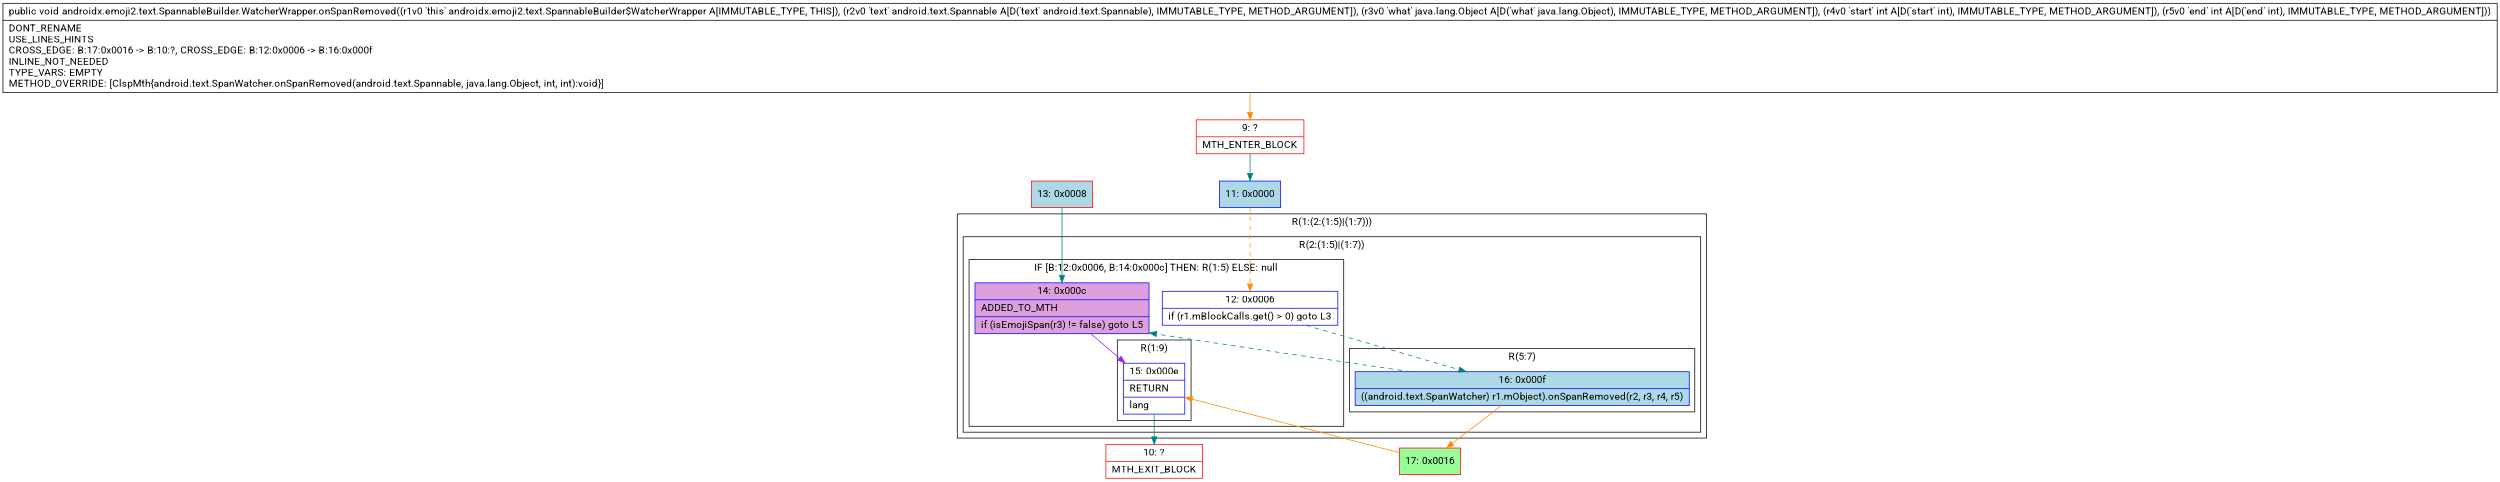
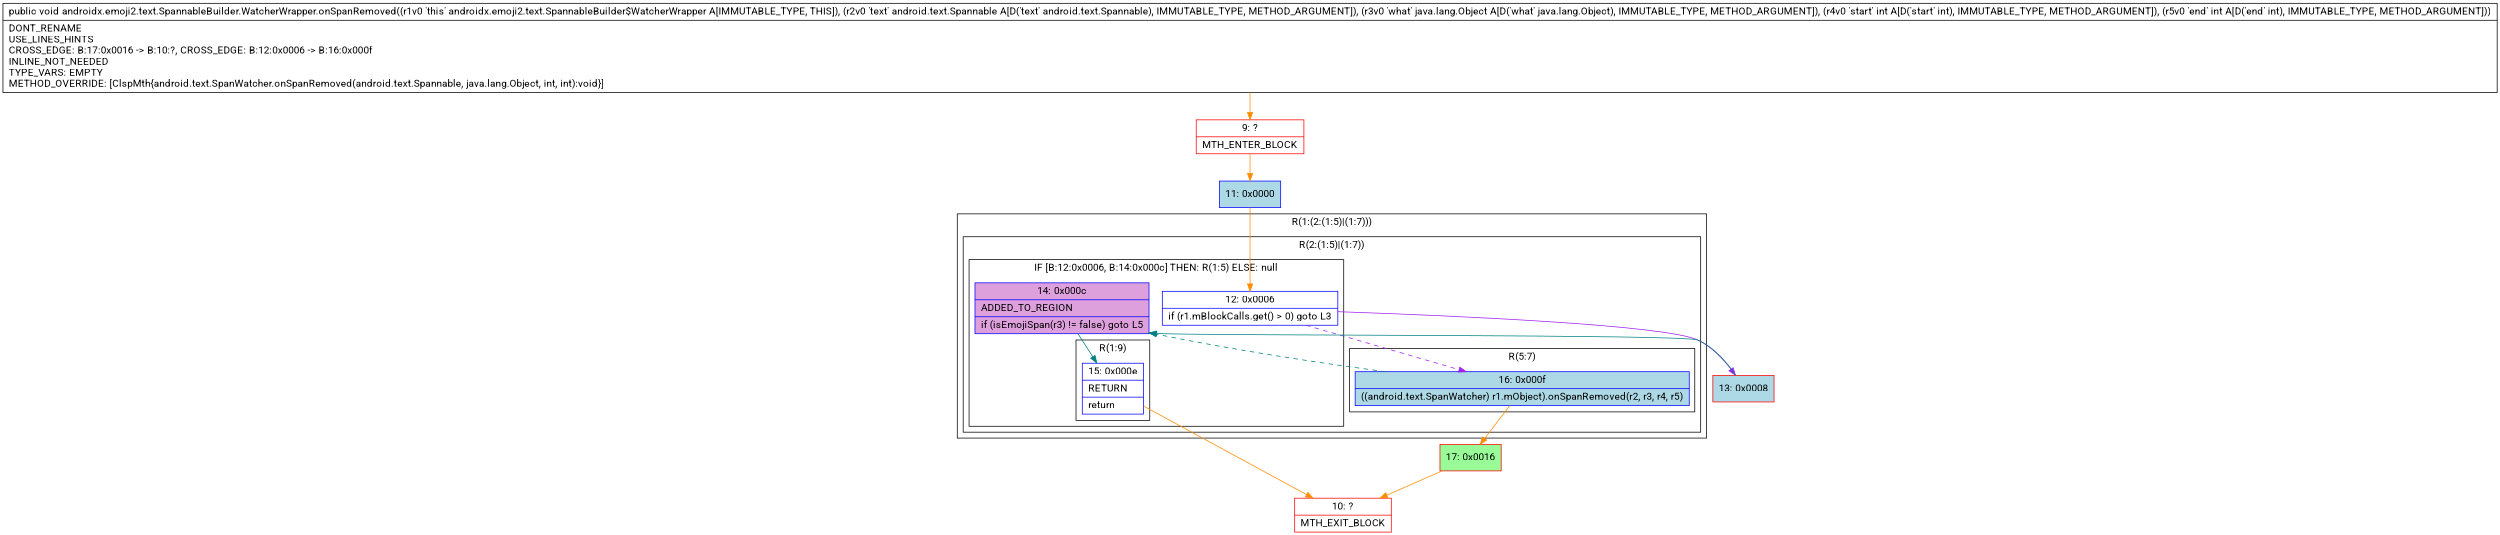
edge "9: ?" -> "11: 0x0000": color teal -> darkorange
edge "11: 0x0000" -> "12: 0x0006": style dashed -> solid
node "14: 0x000c": text "ADDED_TO_MTH" -> "ADDED_TO_REGION"
edge "12: 0x0006" -> "13: 0x0008": added
edge "12: 0x0006" -> "16: 0x000f": color teal -> purple
edge "14: 0x000c" -> "15: 0x000e": color purple -> teal
node "15: 0x000e": text "lang" -> "return"
edge "17: 0x0016" -> "15: 0x000e": now "17: 0x0016" -> "10: ?"
edge "15: 0x000e" -> "10: ?": color teal -> darkorange
